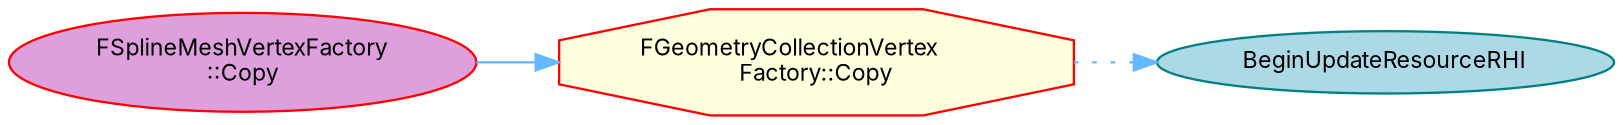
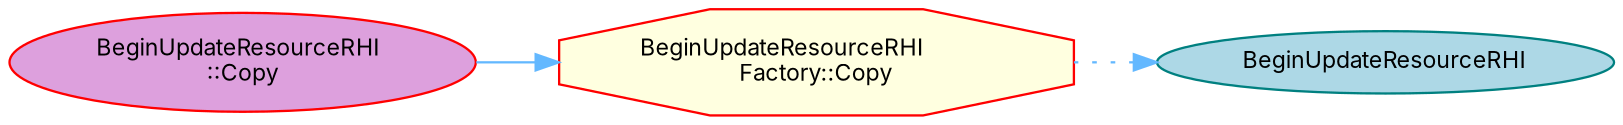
node "FSplineMeshVertexFactory ::Copy": label "FSplineMeshVertexFactory ::Copy" -> "BeginUpdateResourceRHI ::Copy"
node "FGeometryCollectionVertex Factory::Copy": label "FGeometryCollectionVertex Factory::Copy" -> "BeginUpdateResourceRHI Factory::Copy"
